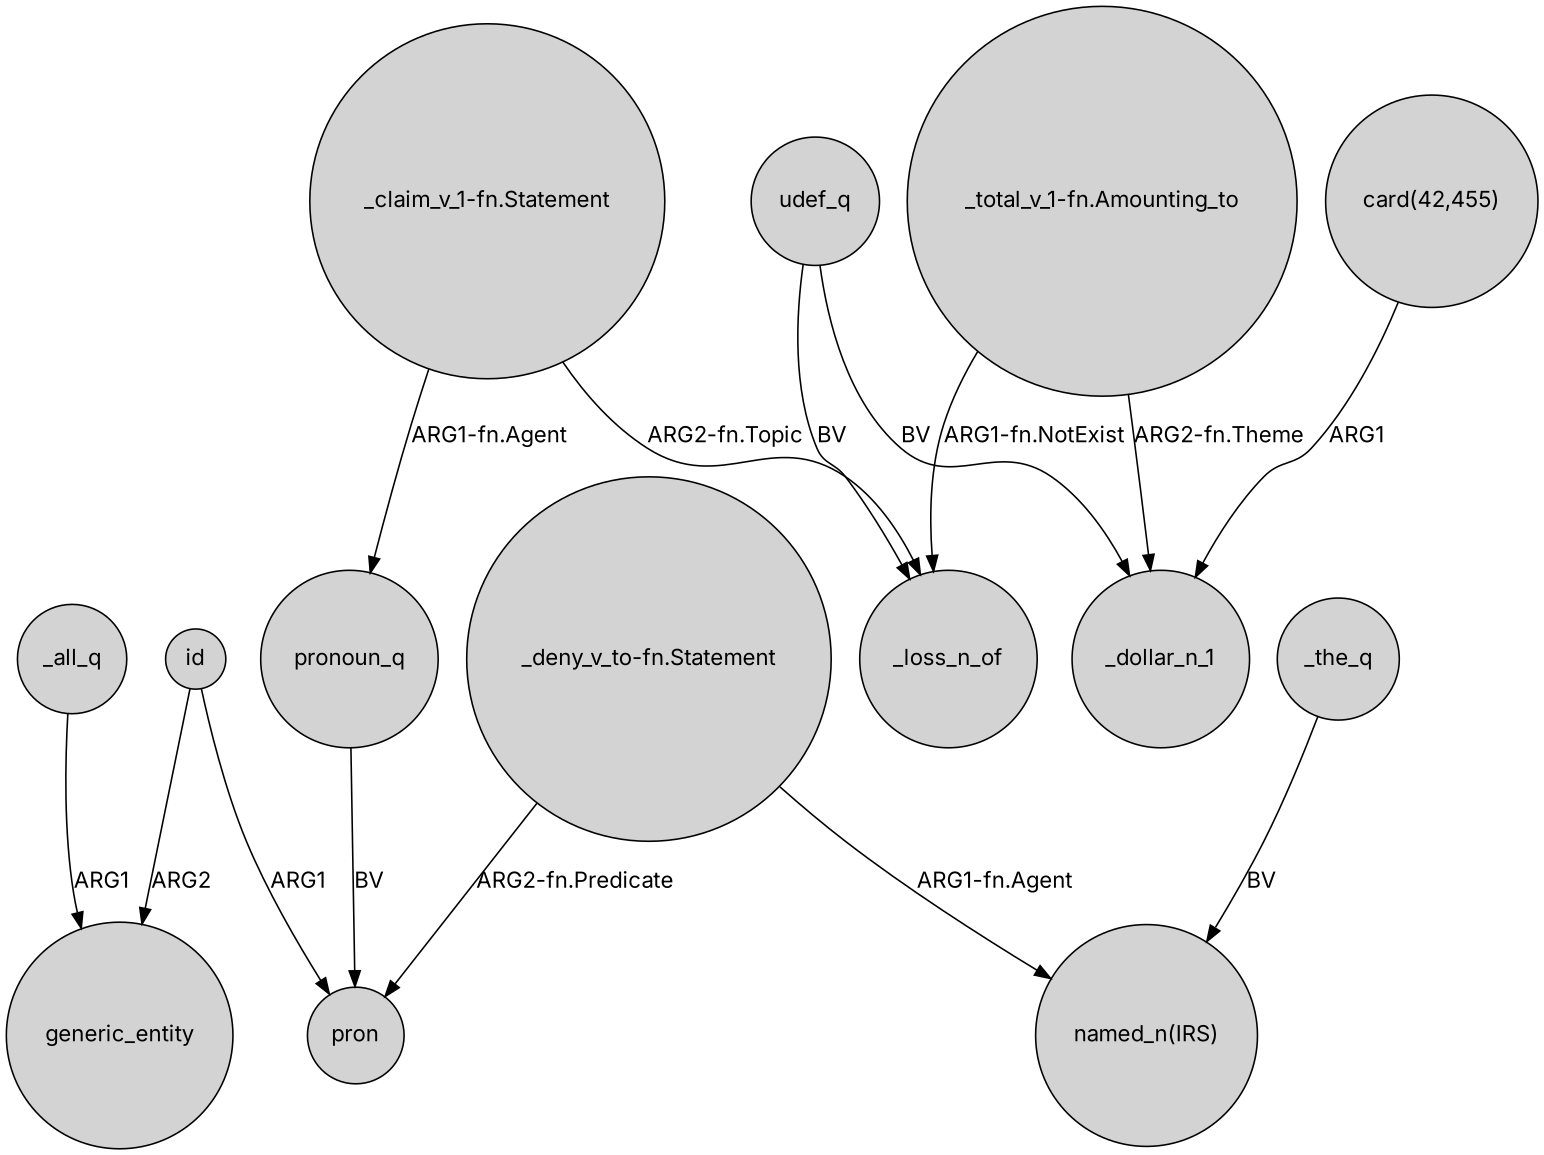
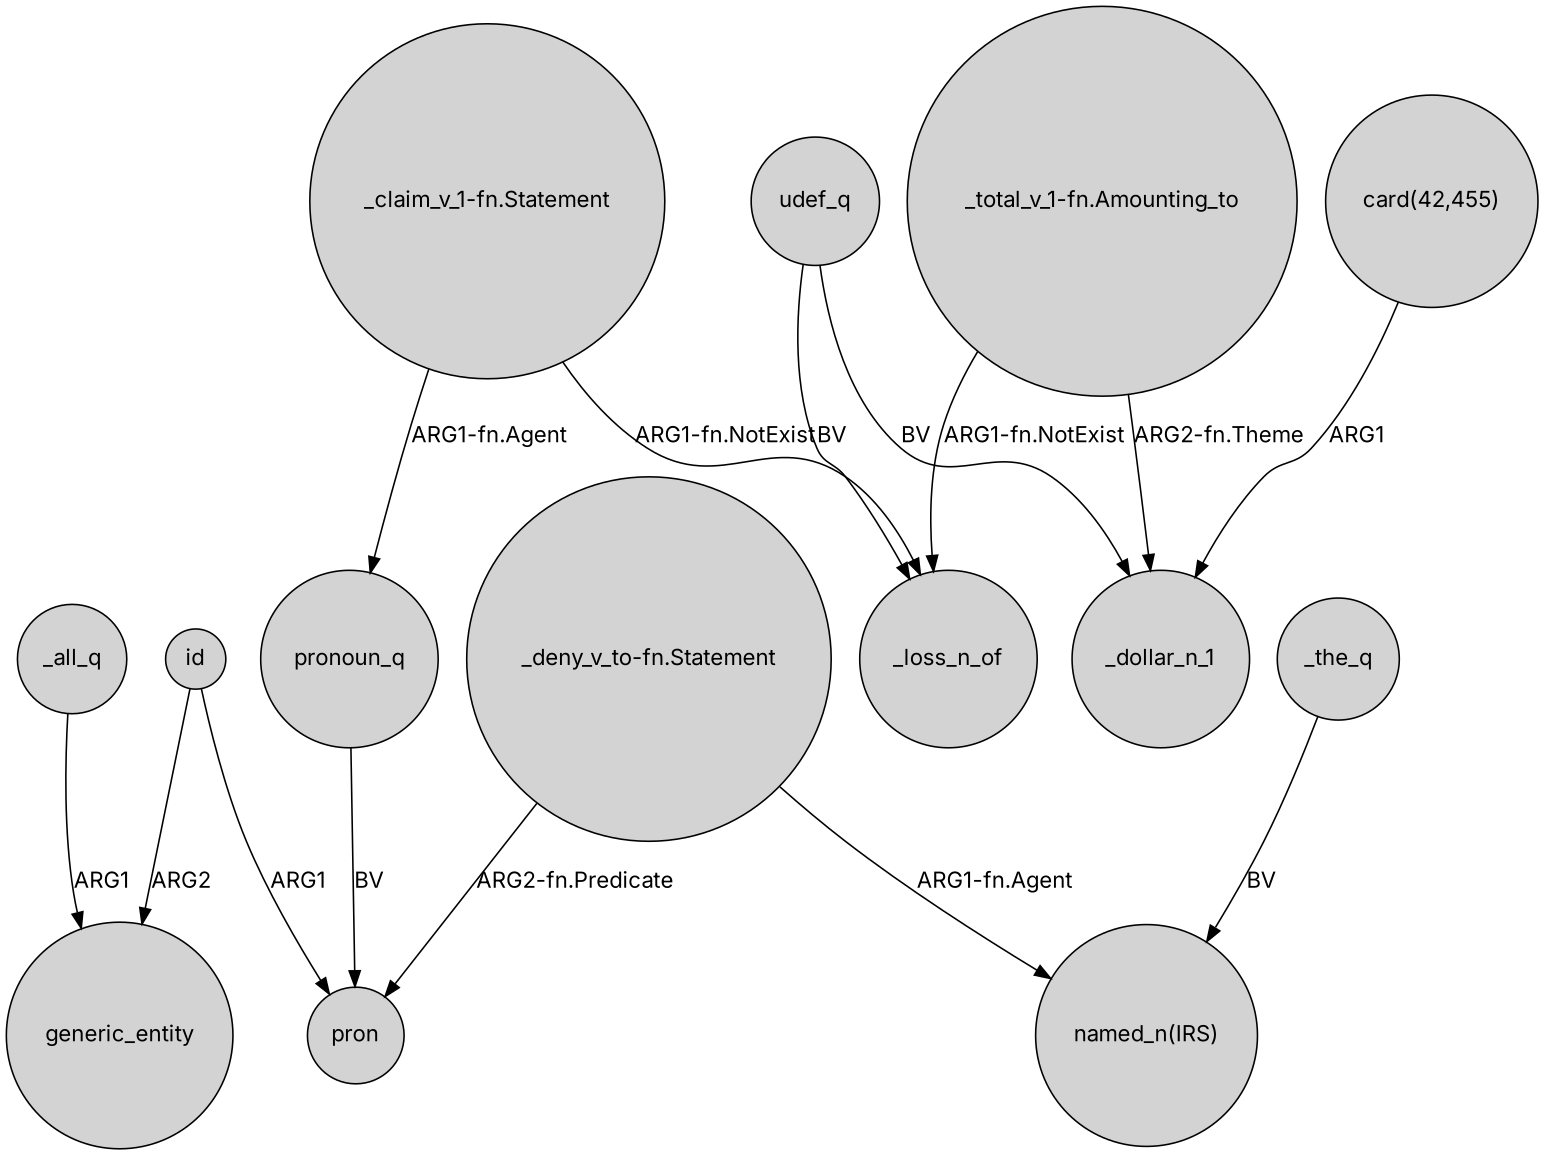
edge "_claim_v_1-fn.Statement" -> "_loss_n_of": label "ARG2-fn.Topic" -> "ARG1-fn.NotExist"
